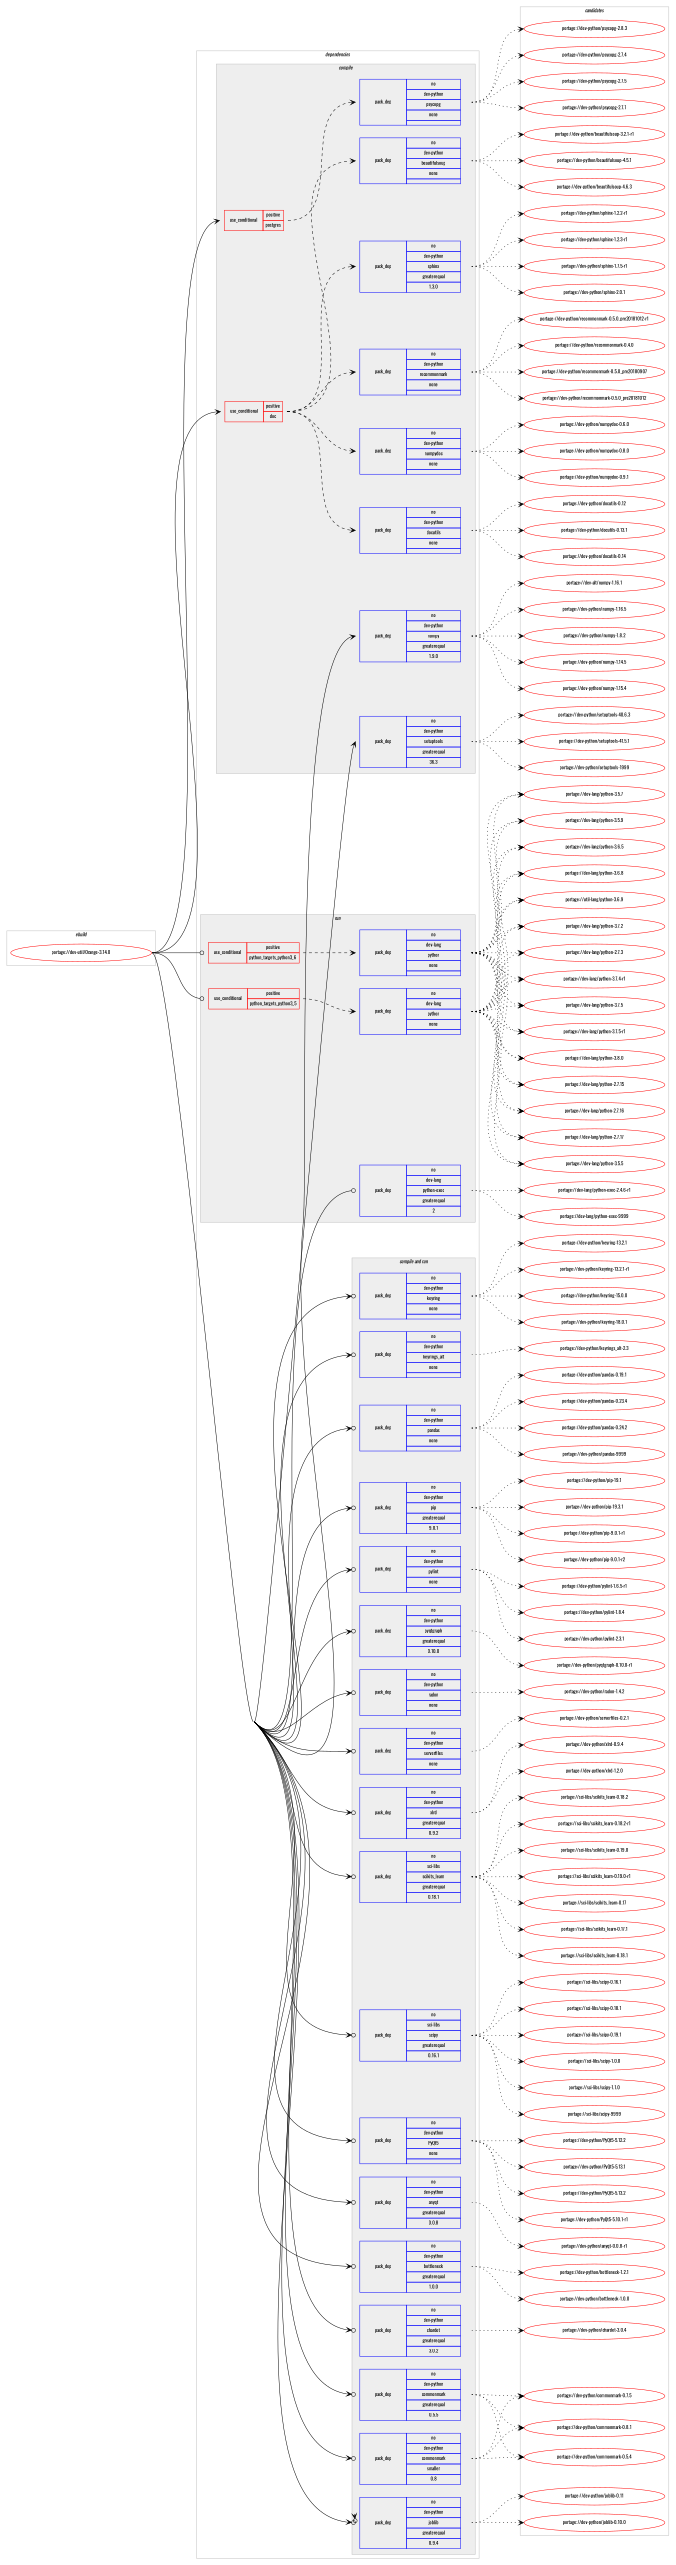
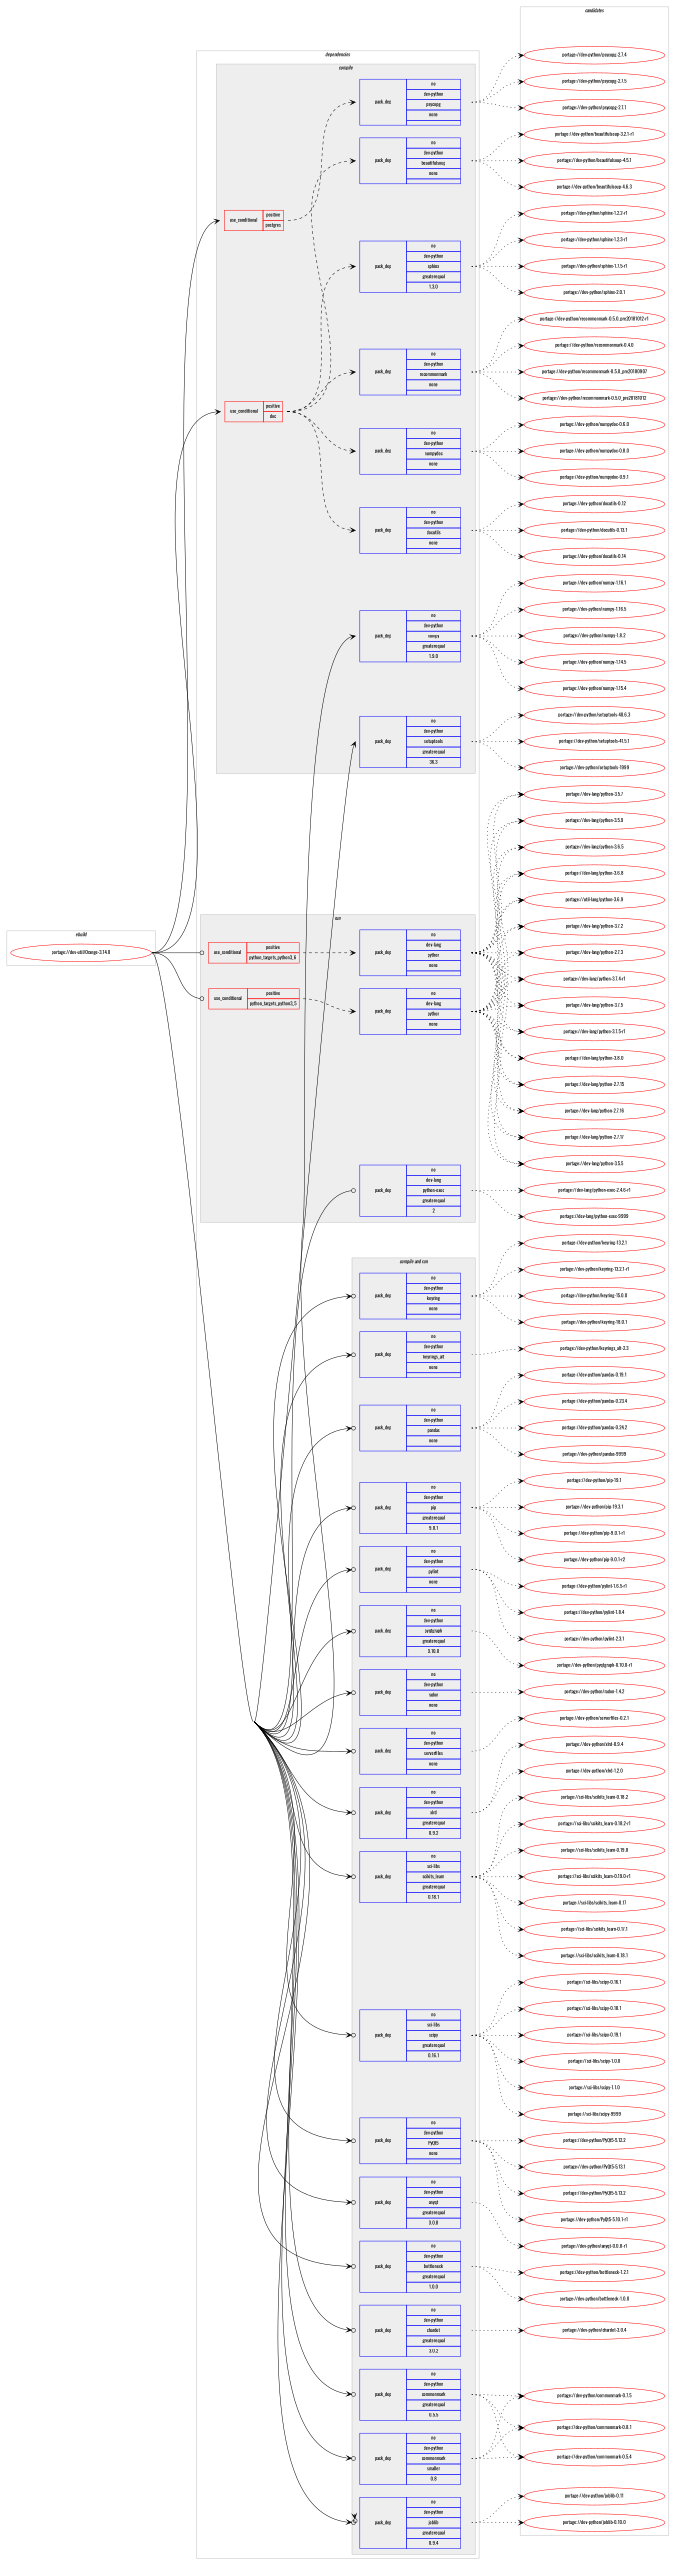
node "portage://dev-python/psycopg-2.8.3": removed
node "portage://dev-alt/numpy-1.16.1": label "portage://dev-alt/numpy-1.16.1" -> "portage://dev-python/numpy-1.16.1"
